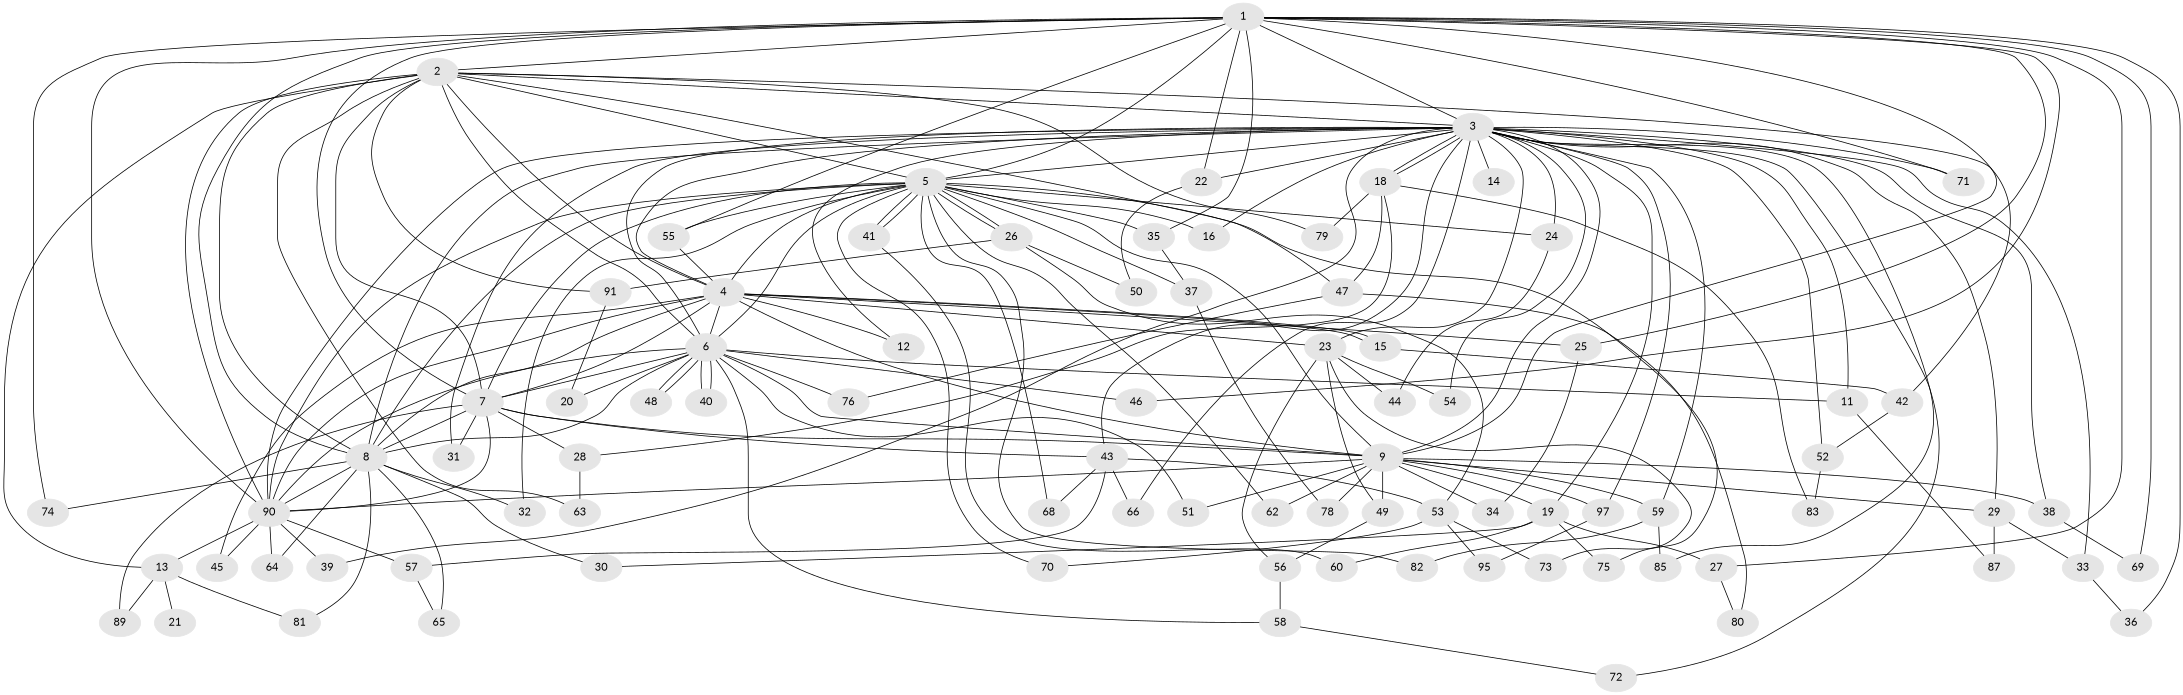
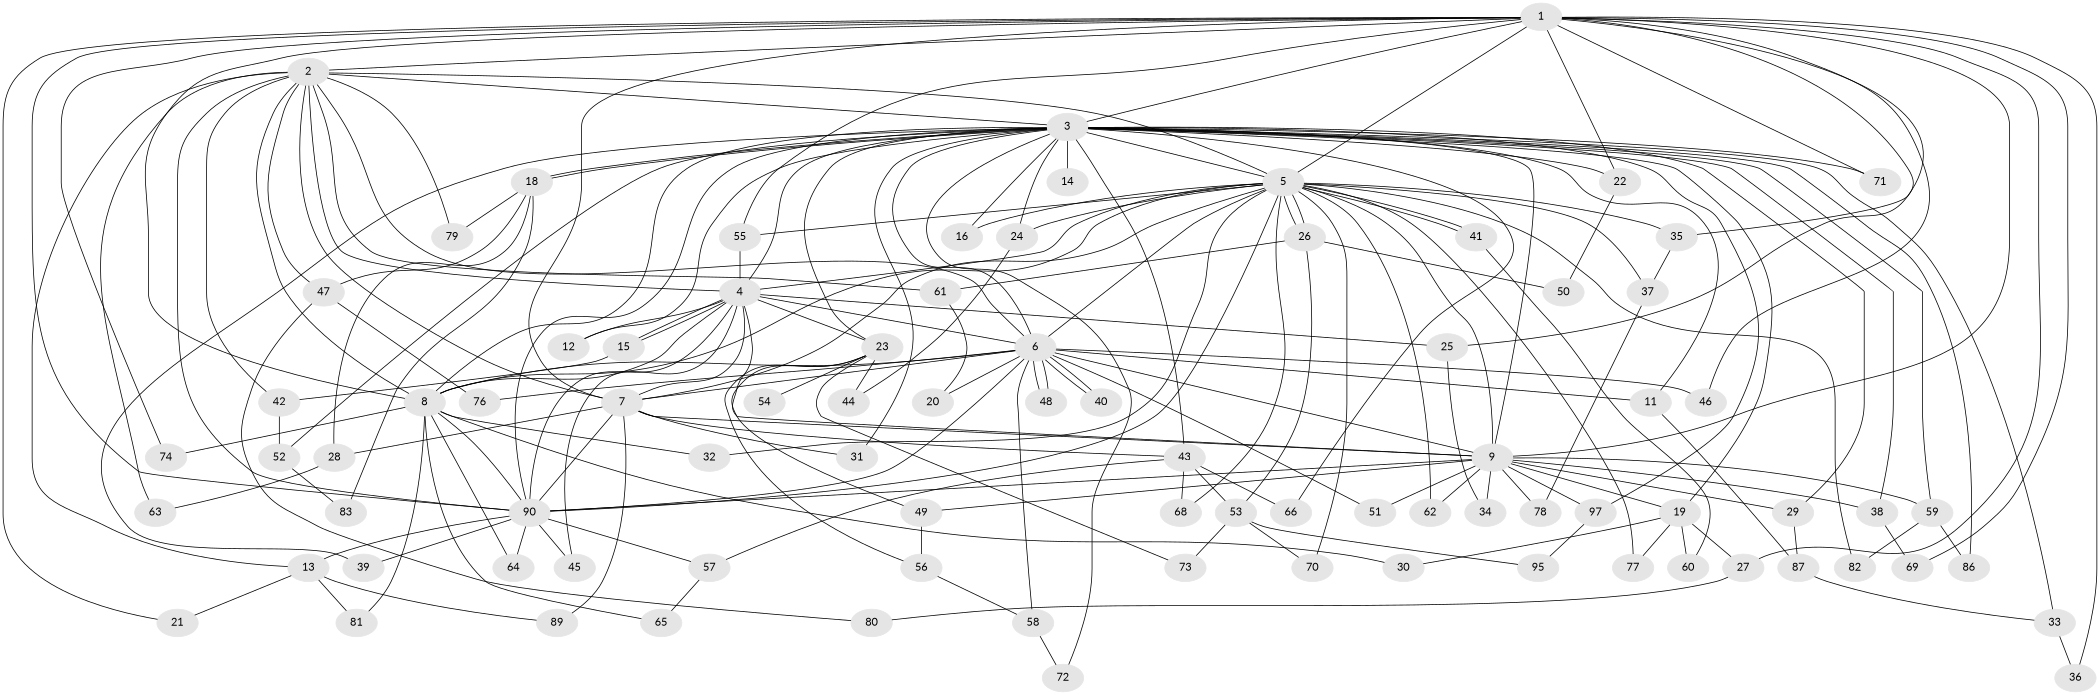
edge "1" -- "21": added
edge "3" -- "54": removed
node "91": label "91" -> "61"
edge "7" -- "8": removed
edge "29" -- "33": now "87" -- "33"
node "75": label "75" -> "77"
node "85": label "85" -> "86"
